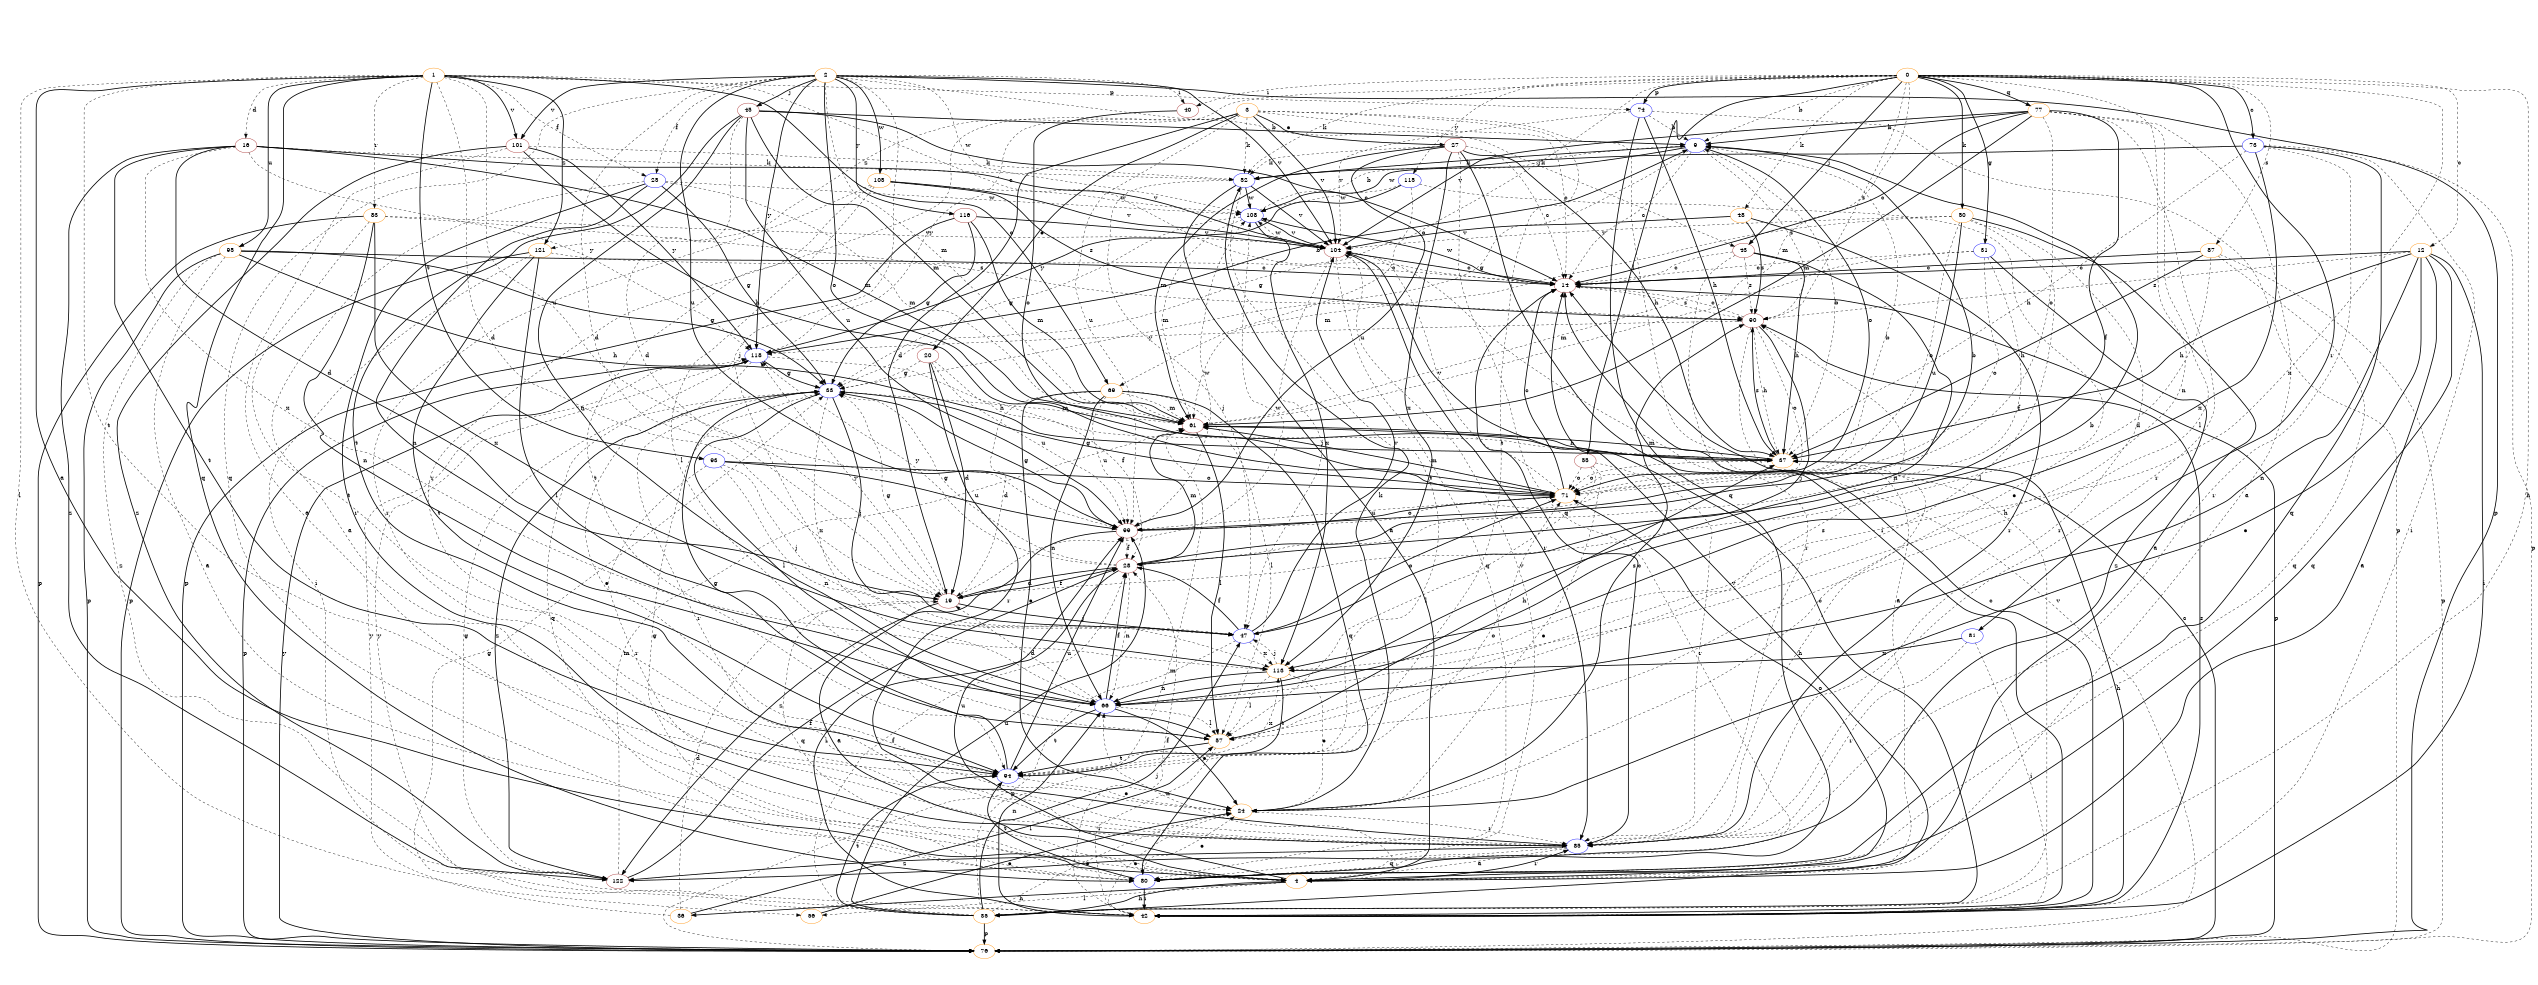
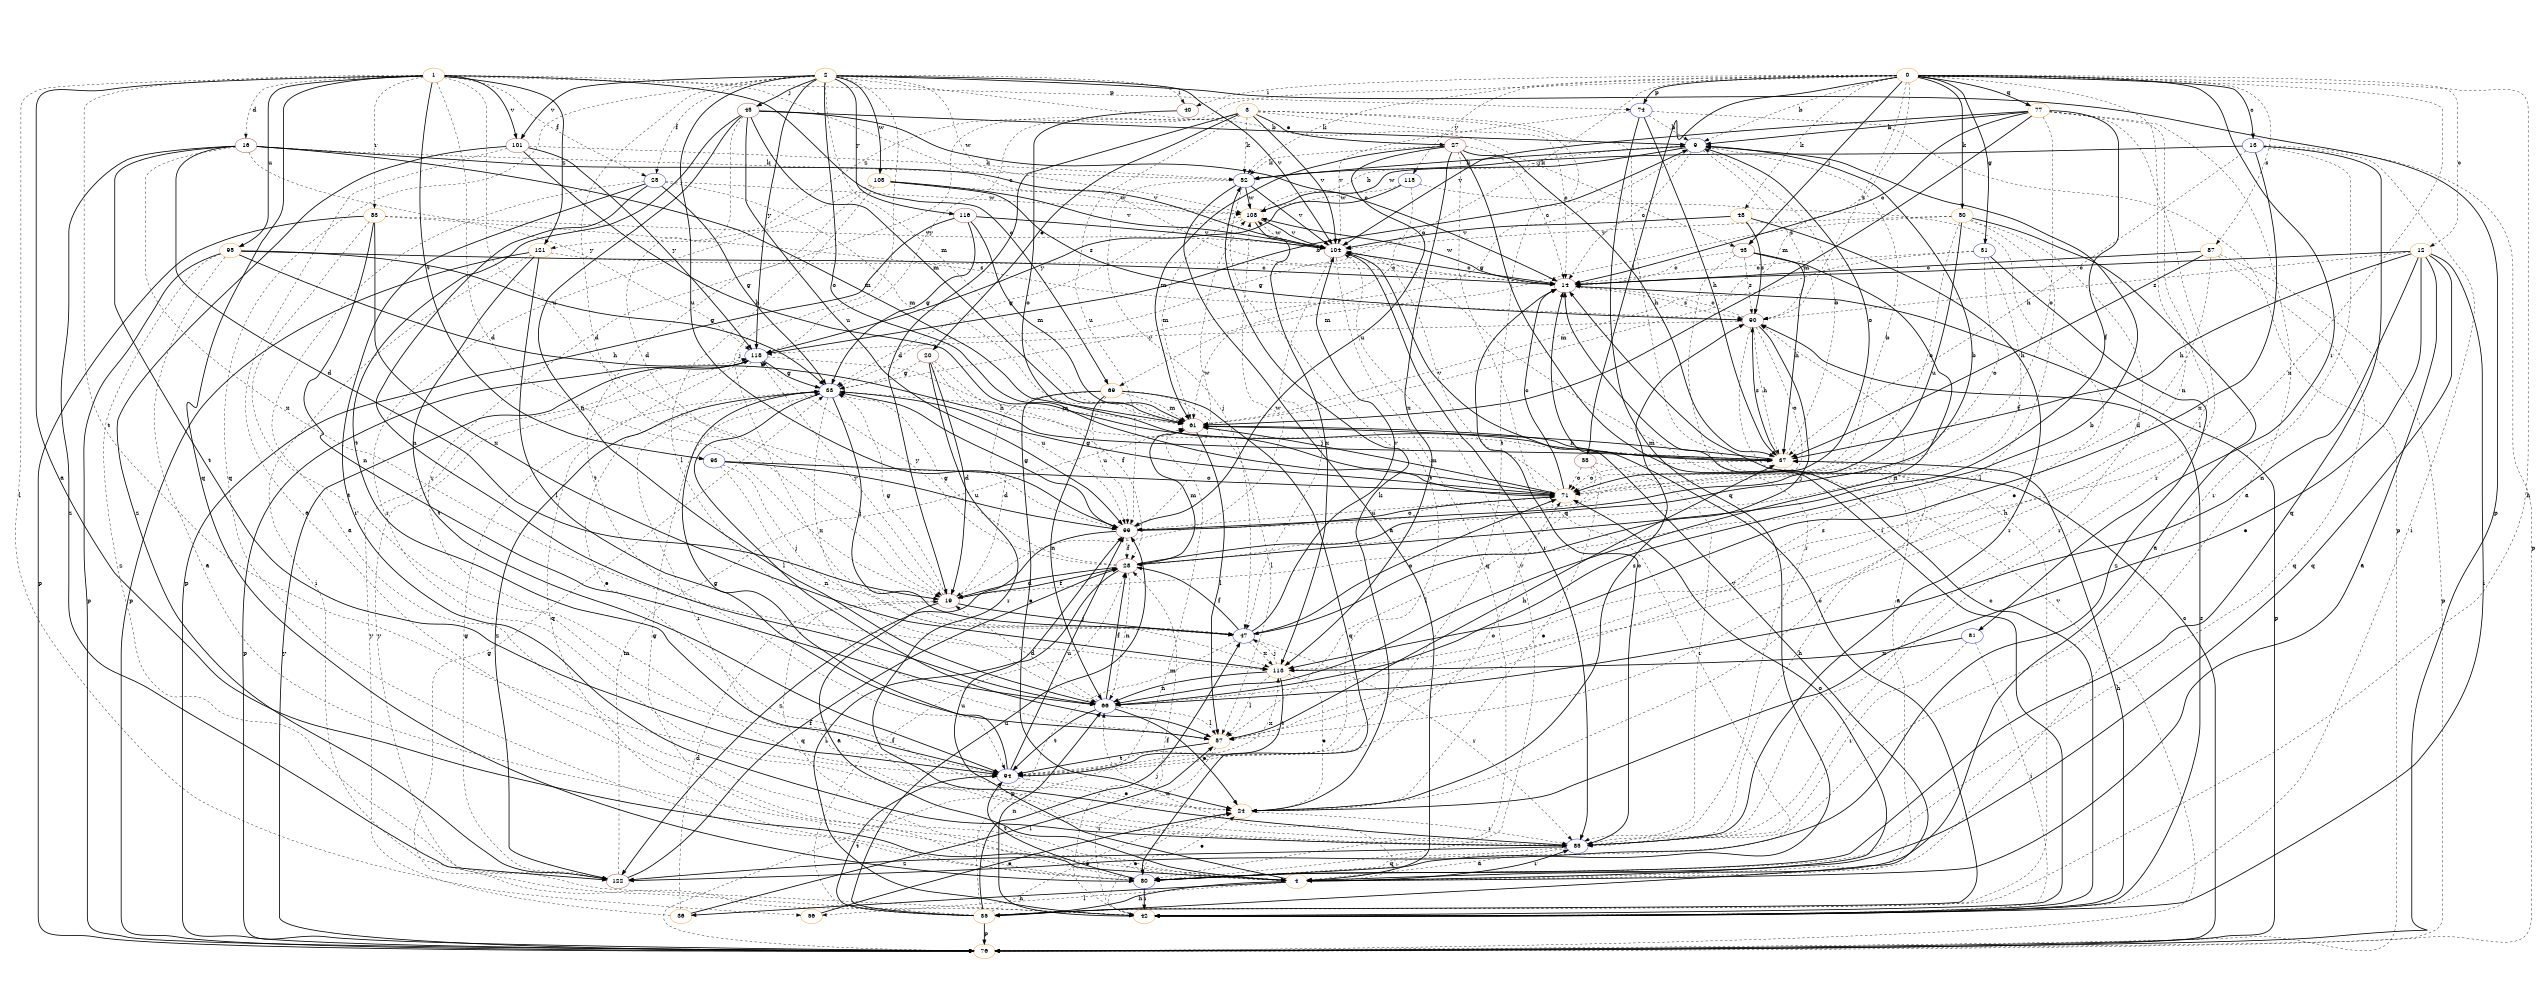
node "73": label "73" -> "13"
node "108": color blue -> darkorange
edge "93" -> "85": now "47" -> "85"
